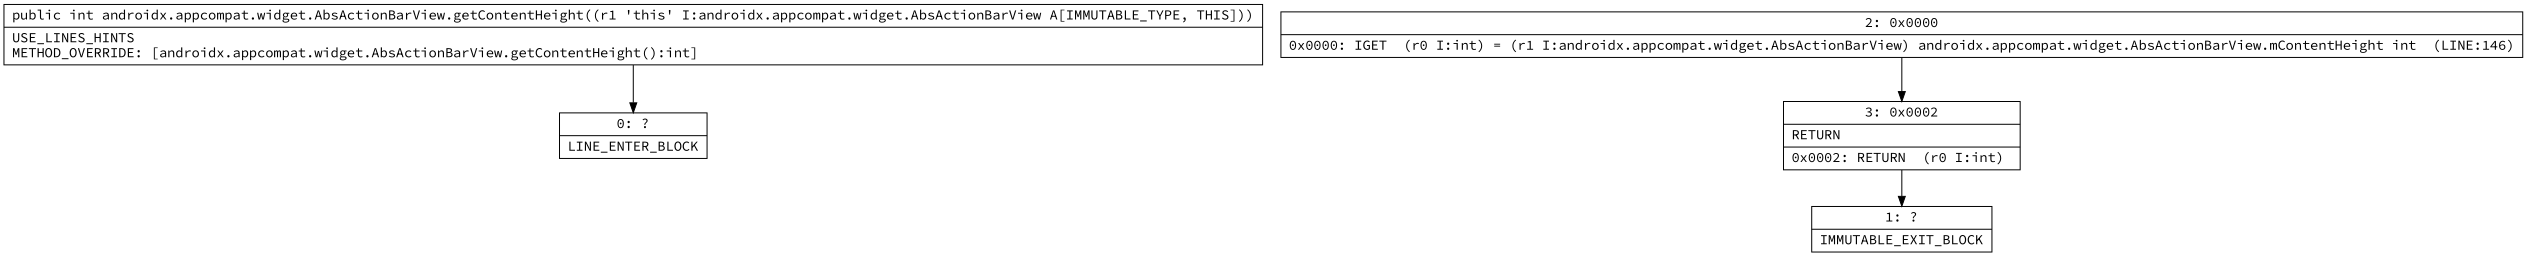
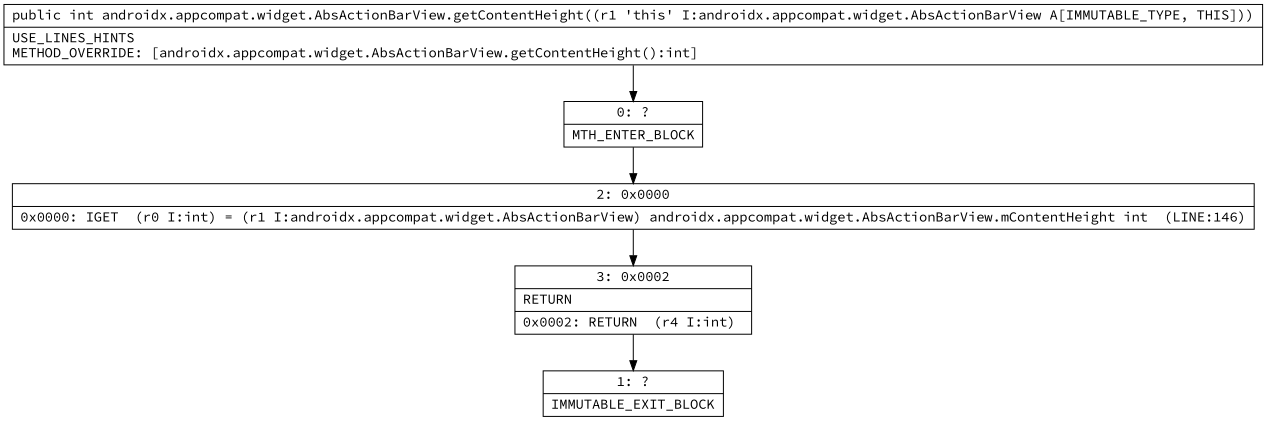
node "0: ?": text "LINE_ENTER_BLOCK" -> "MTH_ENTER_BLOCK"
node "3: 0x0002": text "0x0002: RETURN  (r0 I:int)" -> "0x0002: RETURN  (r4 I:int)"
edge "0: ?" -> "2: 0x0000": added
